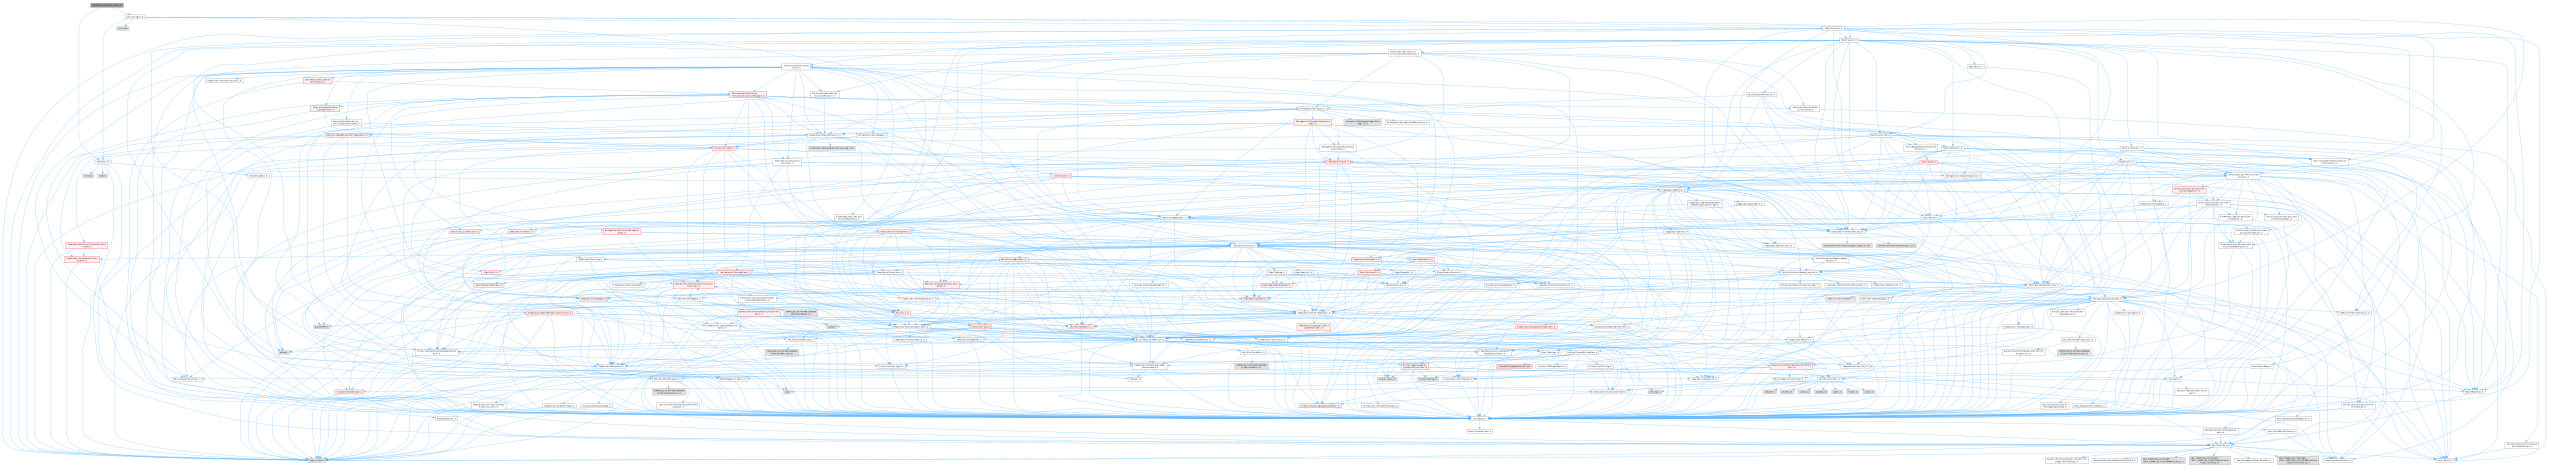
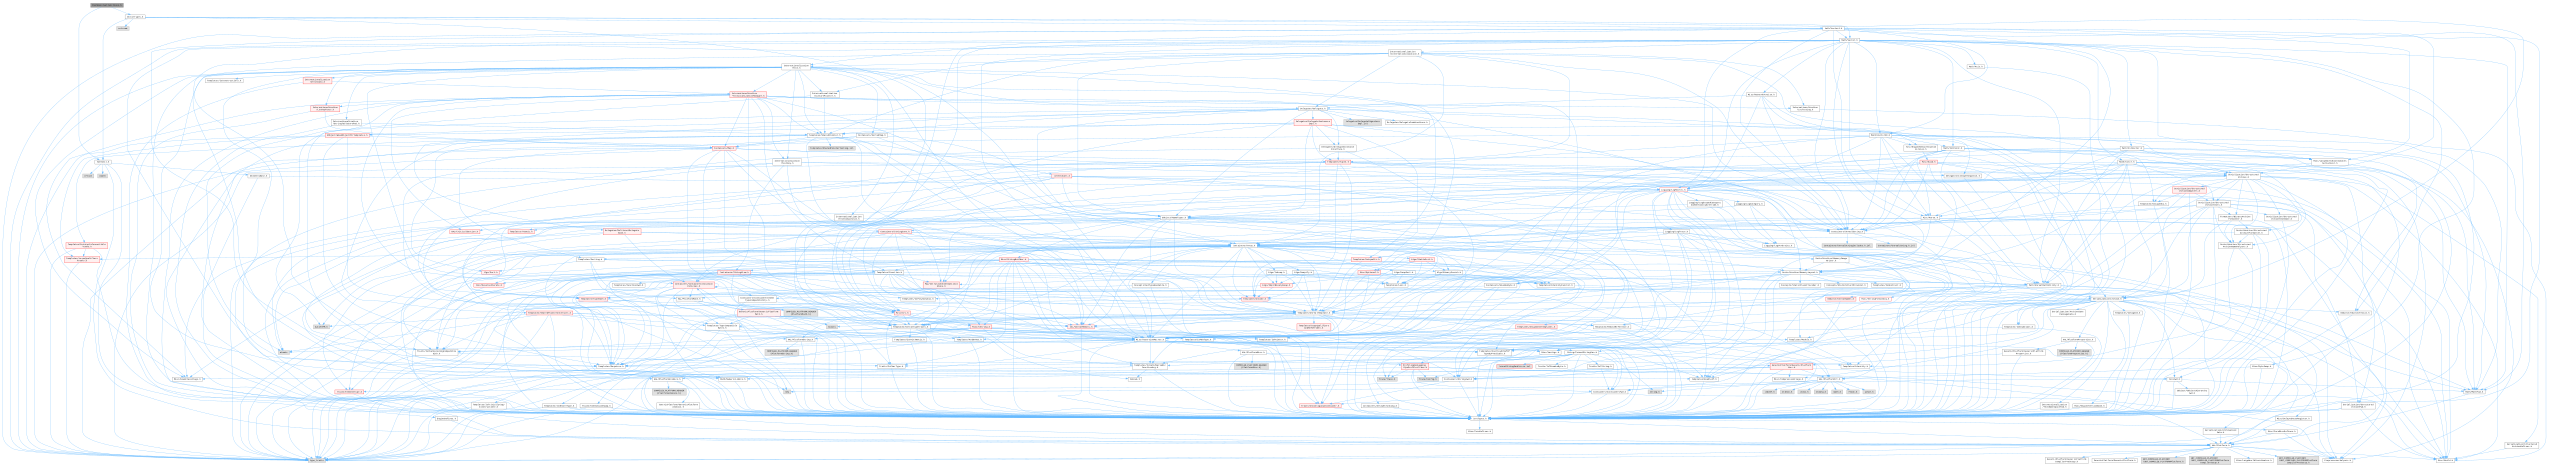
edge "Logging/LogMacros.h" -> "Trace/Trace.h": now "Logging/LogMacros.h" -> "type_traits"
node "Map/LargeWorldCoordinates.h": label "Map/LargeWorldCoordinates.h" -> "Misc/LargeWorldCoordinates.h"
